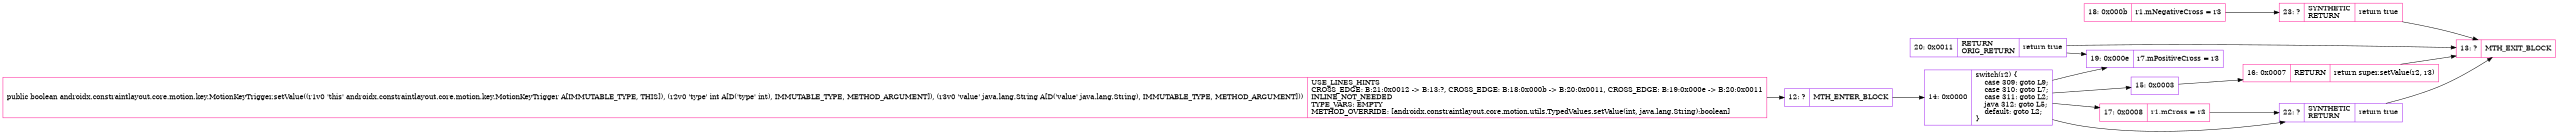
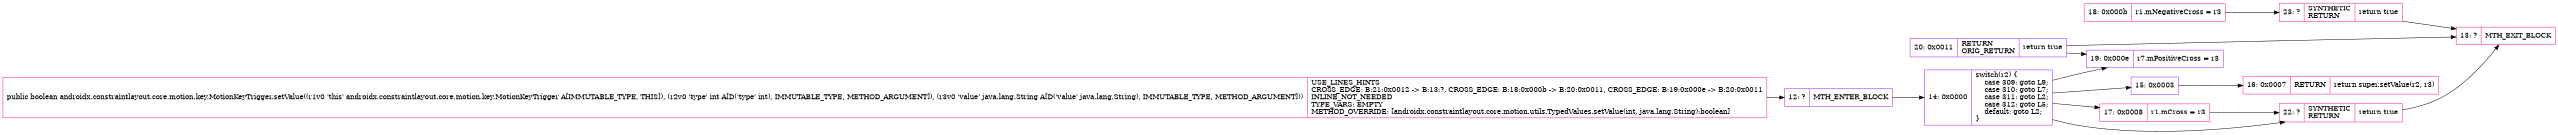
edge "16: 0x0007" -> "13: ?": removed
node "14: 0x0000": text "java 312: goto L5;" -> "case 312: goto L5;"
node "22: ?": color purple -> deeppink
